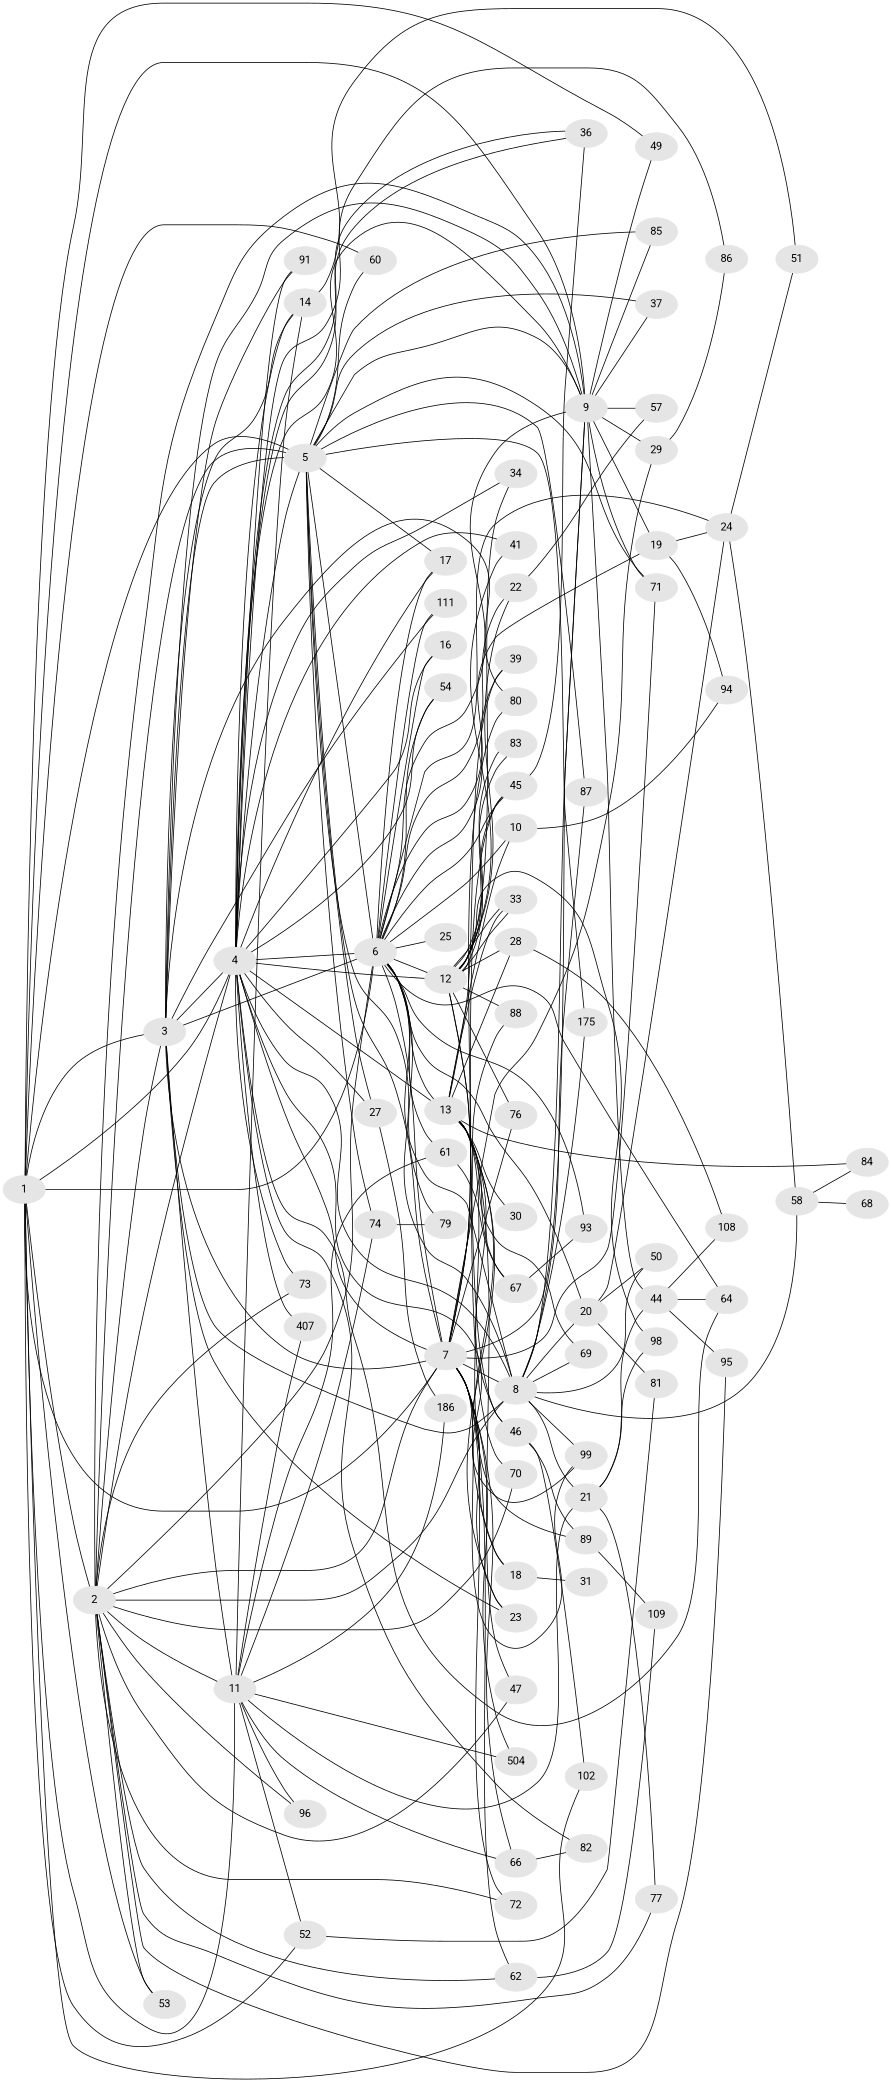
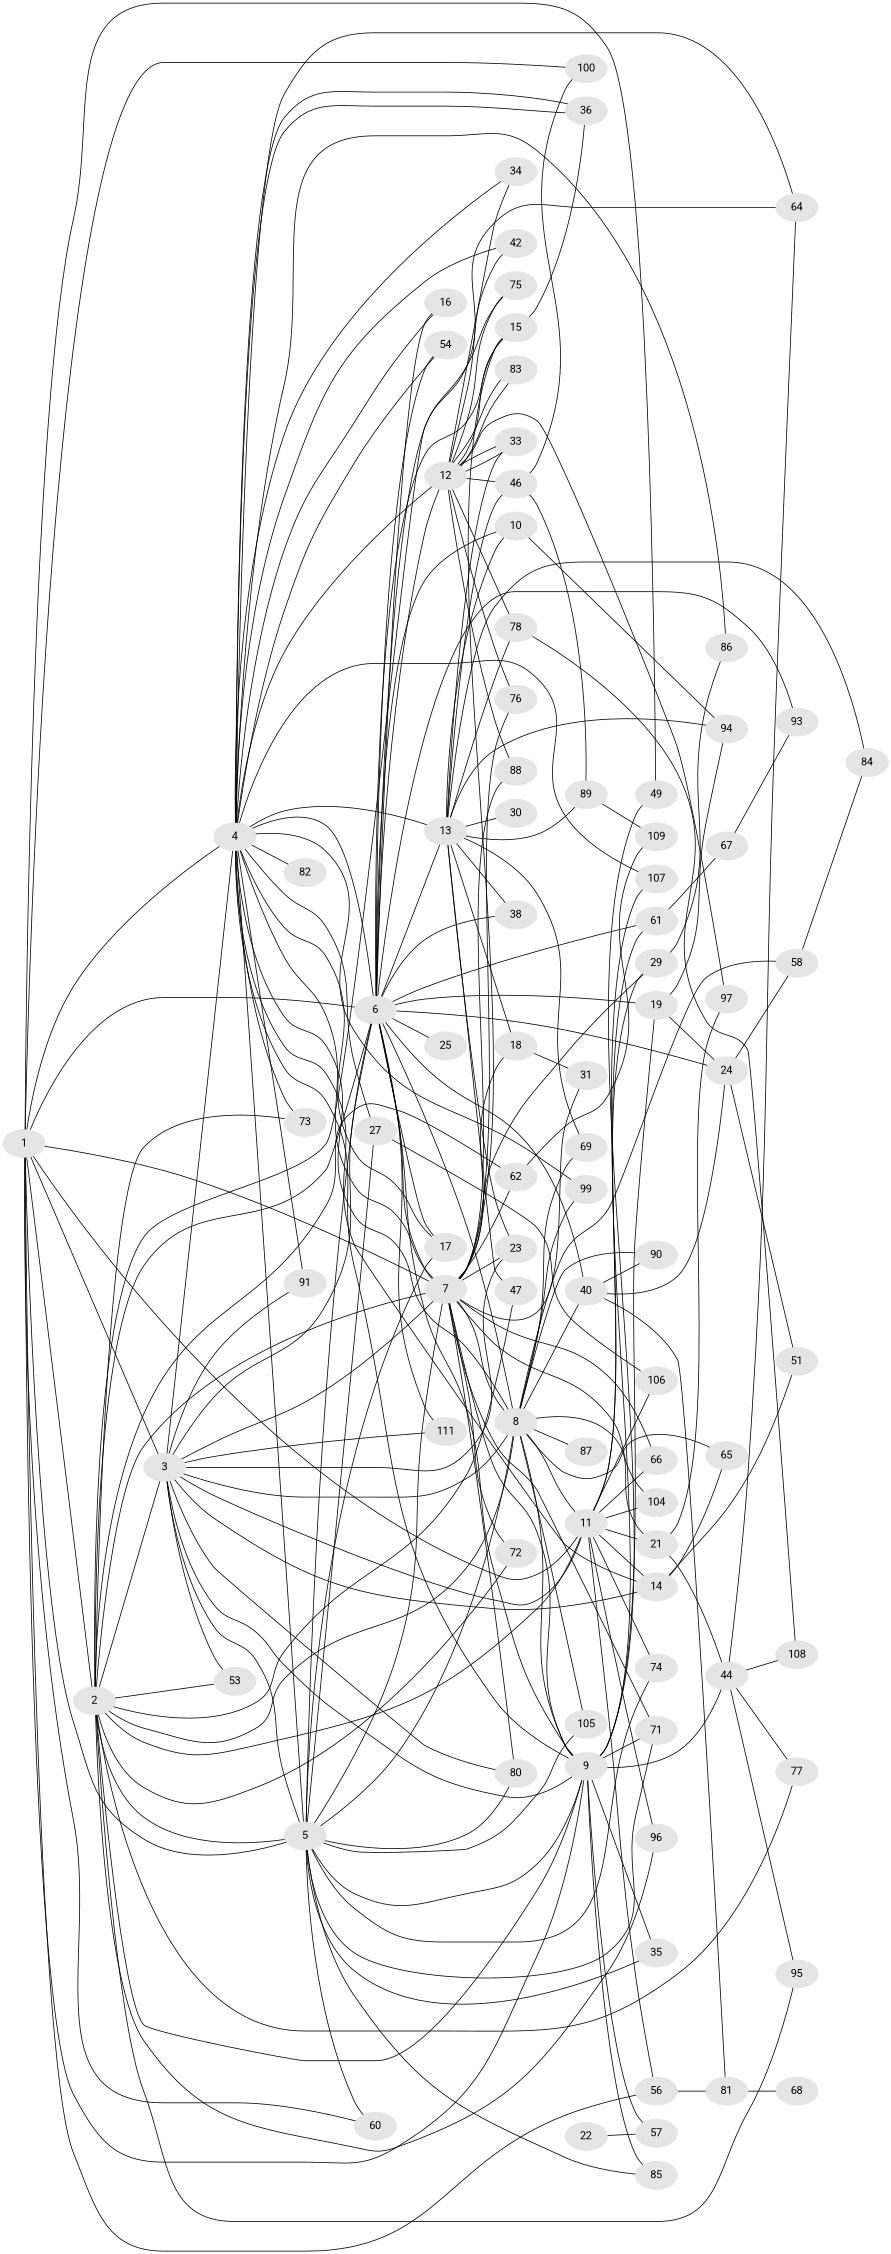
node "37": label "37" -> "35"
edge "5" -- "87": now "5" -- "80"
node "41": label "41" -> "42"
node "39": label "39" -> "38"
edge "22" -- "6": removed
edge "22" -- "12": removed
node "45": label "45" -> "15"
node "28": label "28" -> "78"
node "175": label "175" -> "105"
edge "13" -- "67": now "13" -- "94"
edge "58" -- "68": now "81" -- "68"
node "79": removed
node "50": label "50" -> "90"
edge "4" -- "2": removed
node "20": label "20" -> "40"
node "407": label "407" -> "107"
node "98": label "98" -> "97"
node "186": label "186" -> "106"
node "65": added
edge "8" -- "11": added
node "70": label "70" -> "75"
edge "1" -- "53": now "3" -- "53"
edge "7" -- "99": now "7" -- "31"
edge "21" -- "77": now "44" -- "77"
node "504": label "504" -> "104"
node "102": label "102" -> "100"
edge "82" -- "66": removed
node "52": label "52" -> "56"
